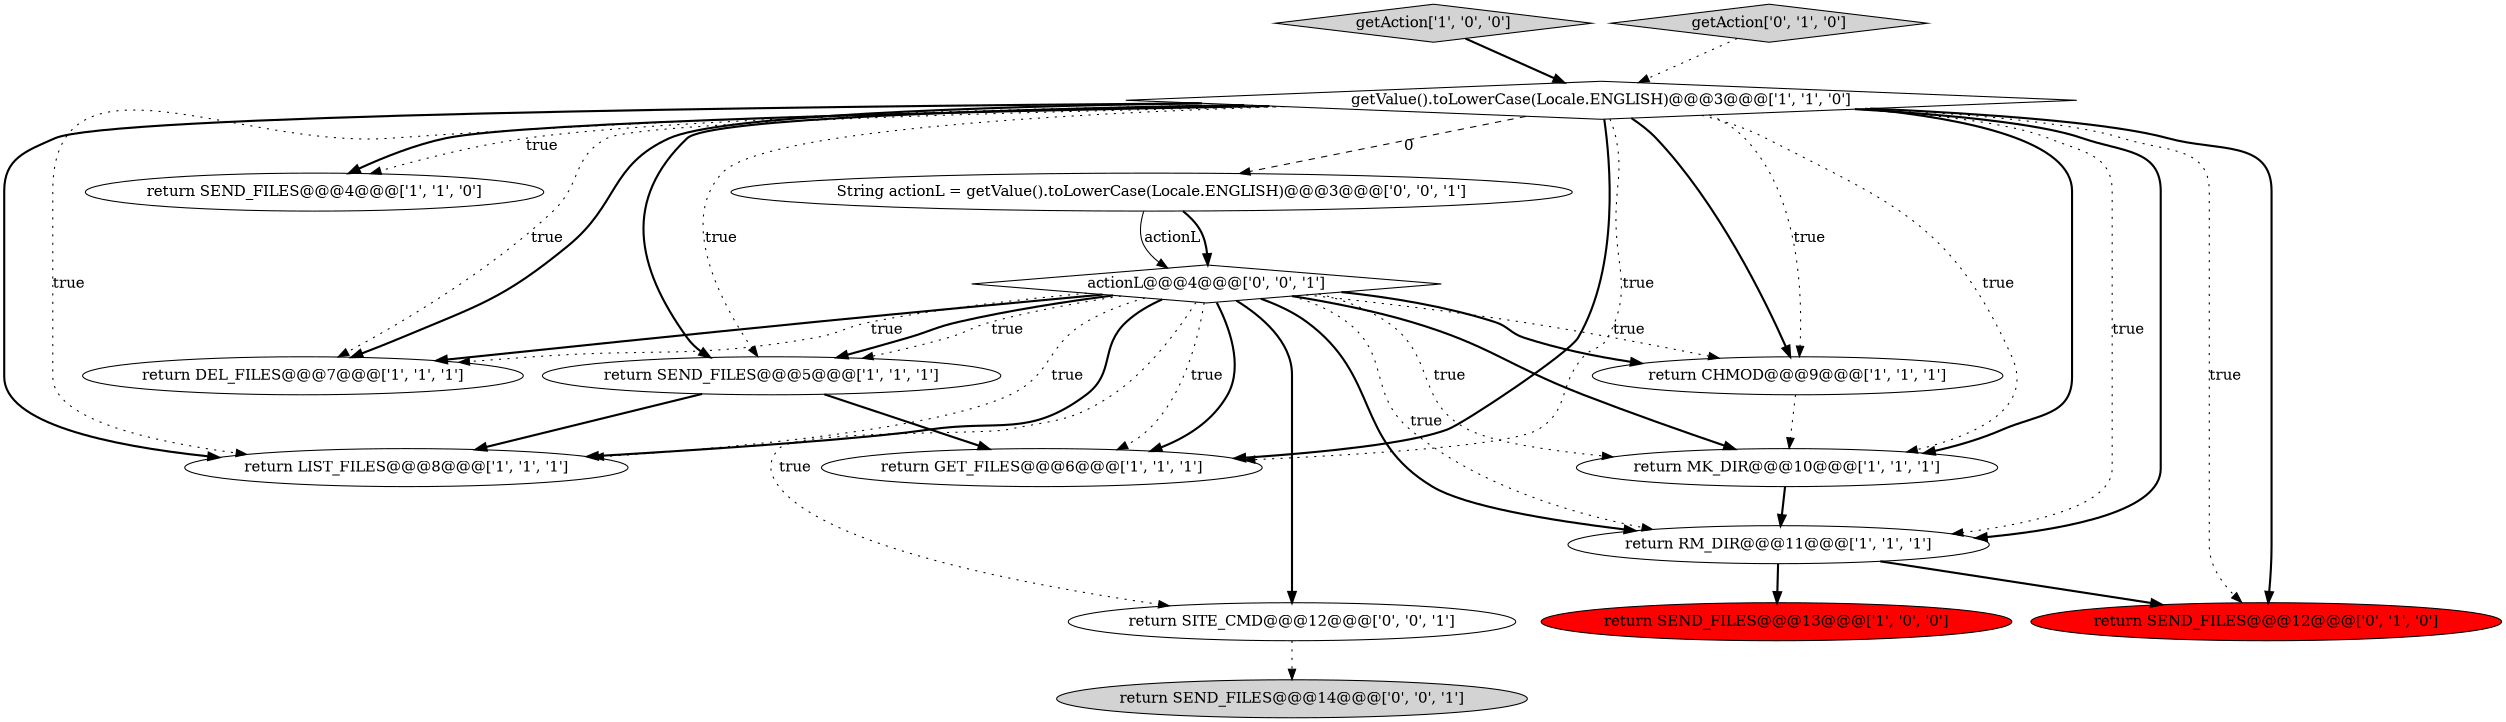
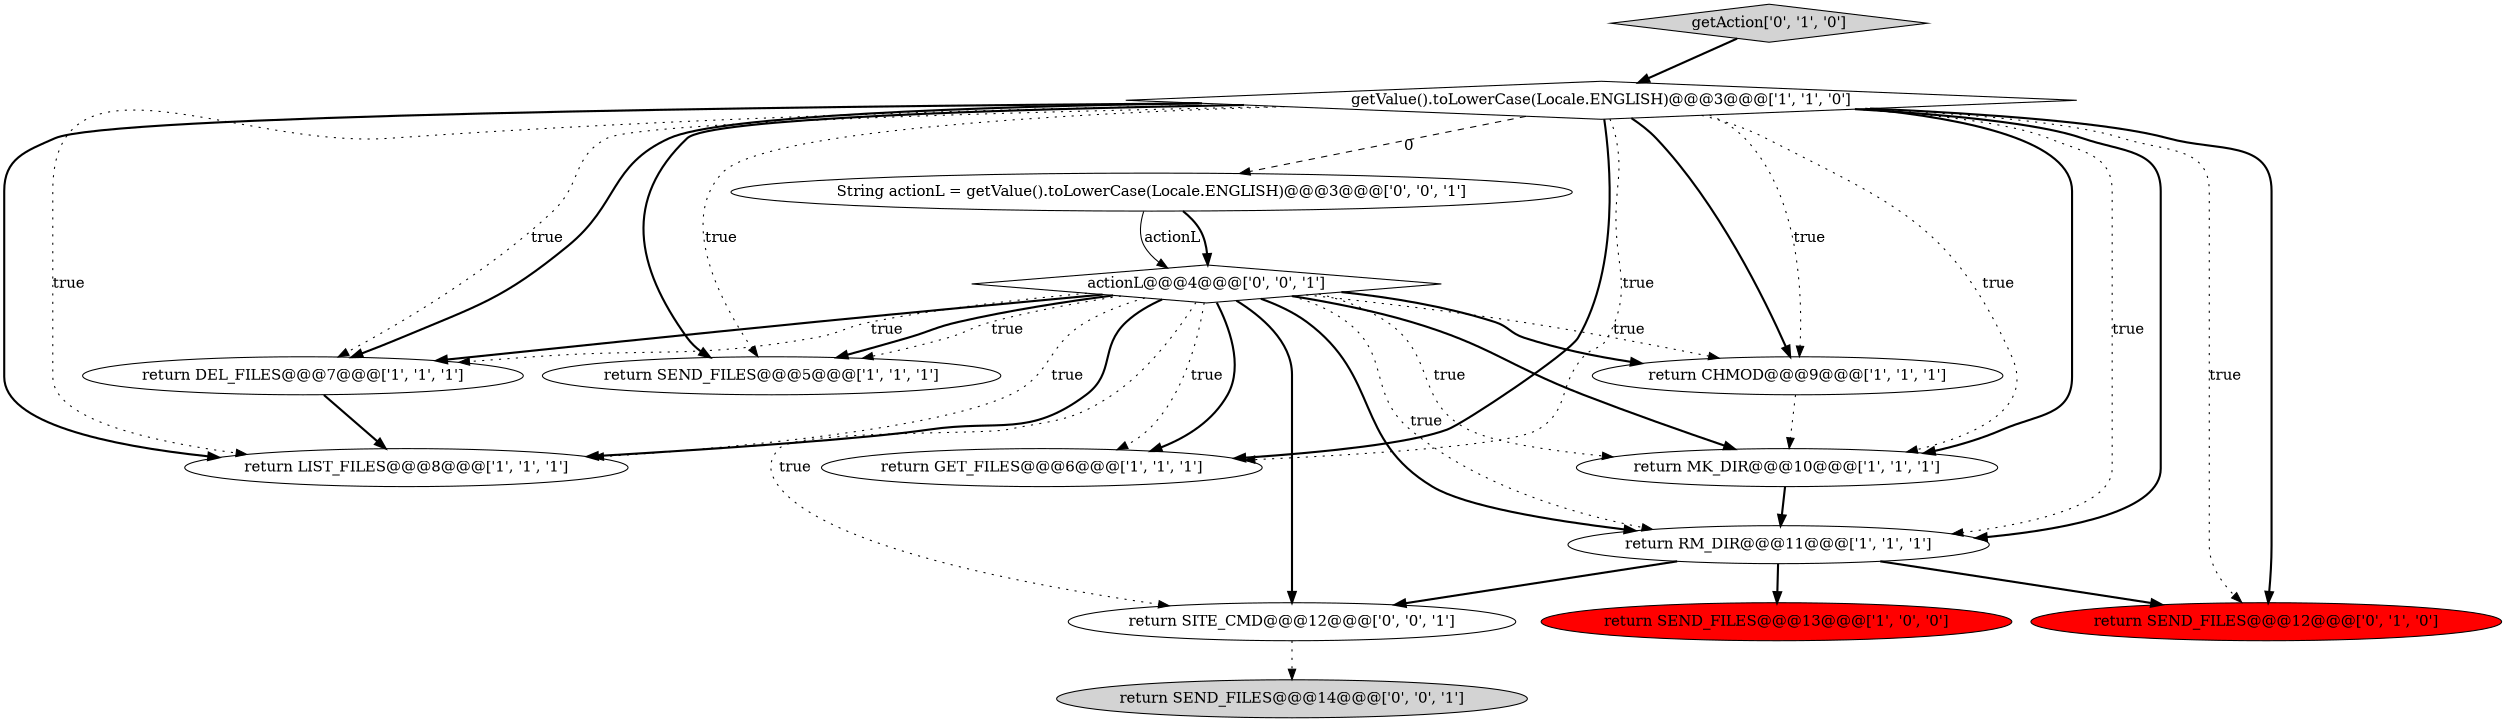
node "getAction['1', '0', '0']": removed
edge "getAction['0', '1', '0']" -> "getValue().toLowerCase(Locale.ENGLISH)@@@3@@@['1', '1', '0']": style dotted -> bold
node "return SEND_FILES@@@4@@@['1', '1', '0']": removed
edge "return SEND_FILES@@@5@@@['1', '1', '1']" -> "return GET_FILES@@@6@@@['1', '1', '1']": removed
edge "return SEND_FILES@@@5@@@['1', '1', '1']" -> "return LIST_FILES@@@8@@@['1', '1', '1']": now "return DEL_FILES@@@7@@@['1', '1', '1']" -> "return LIST_FILES@@@8@@@['1', '1', '1']"
edge "return RM_DIR@@@11@@@['1', '1', '1']" -> "return SITE_CMD@@@12@@@['0', '0', '1']": added
